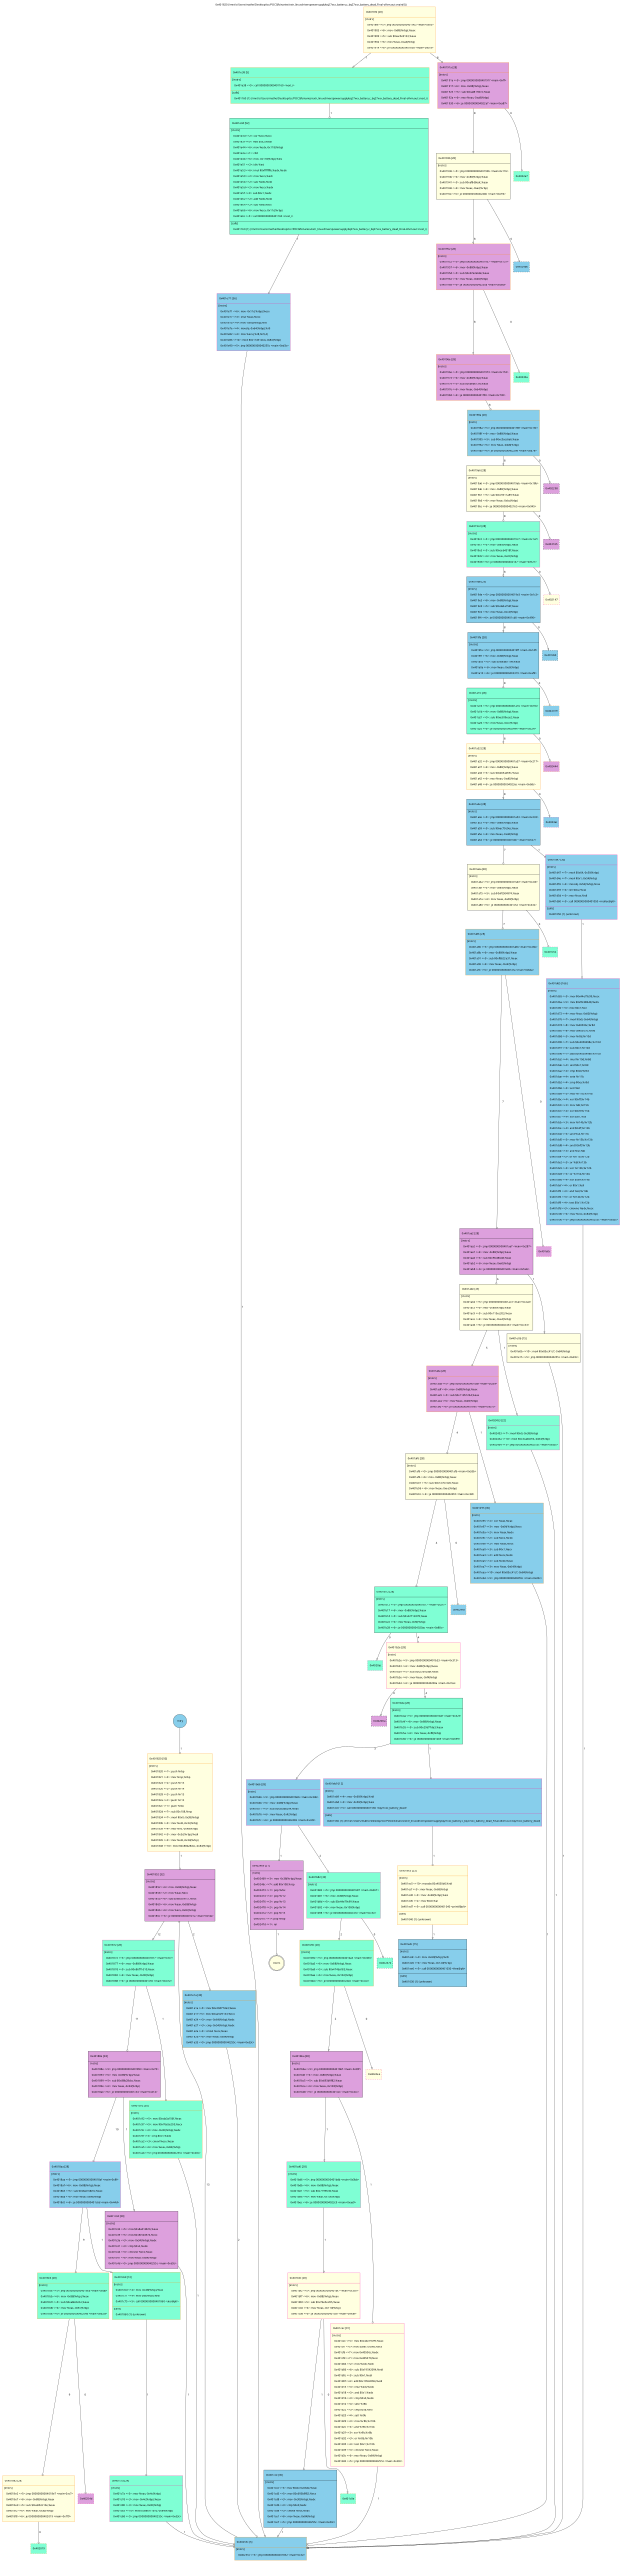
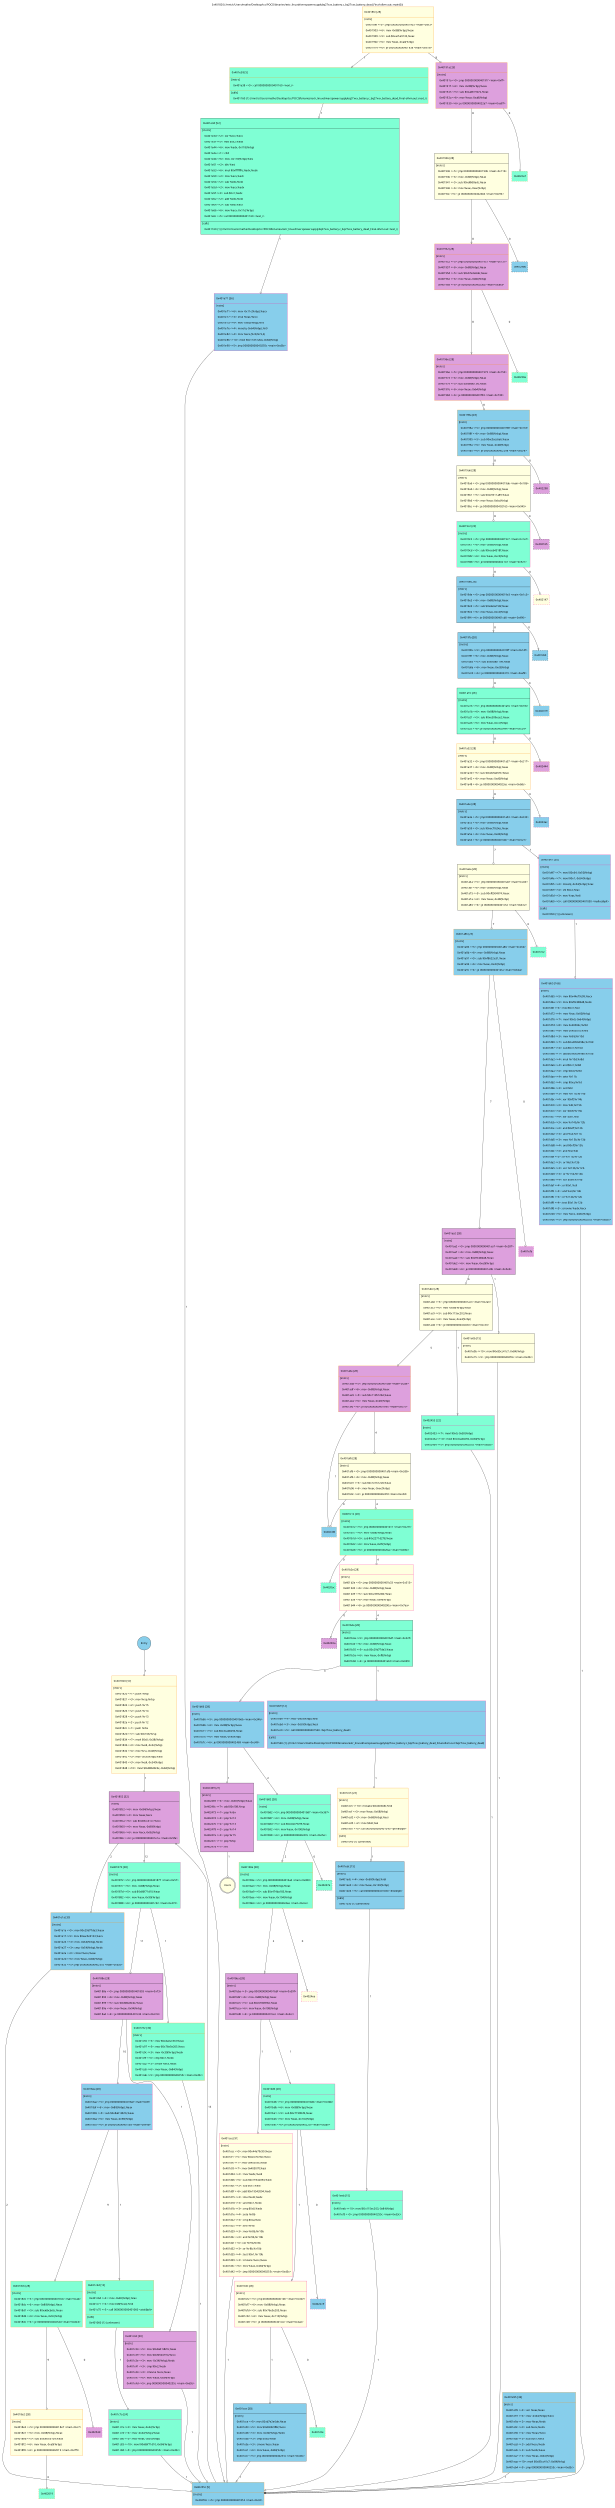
edge "0x401ada [28]" -> "0x401e95 [36]": now "0x401ada [28]" -> "0x4024fd"
node "0x401b12 [28]": color black -> darkorange
node "0x401eeb [15]": added
node "0x4022c9": added
